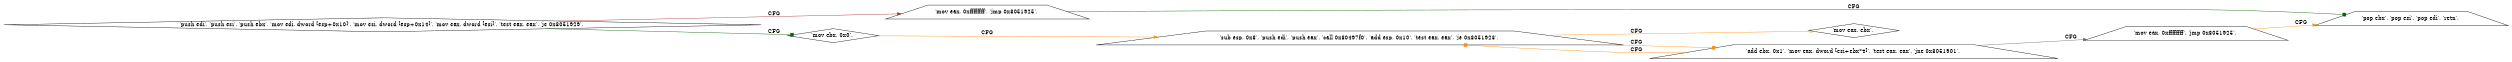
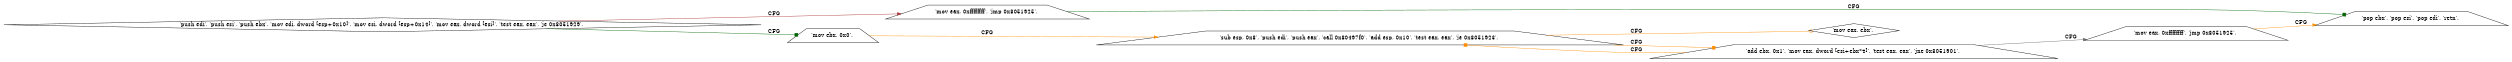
node "'mov ebx, 0x0',": shape diamond -> trapezium
